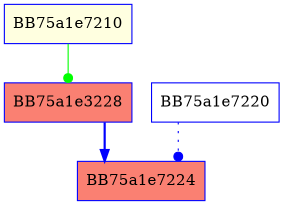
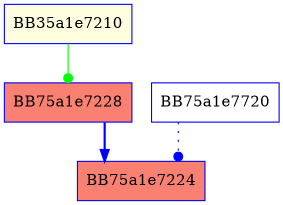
node "BB75a1e7210": label "BB75a1e7210" -> "BB35a1e7210"
node "BB75a1e3228": label "BB75a1e3228" -> "BB75a1e7228"
node "BB75a1e7220": label "BB75a1e7220" -> "BB75a1e7720"
